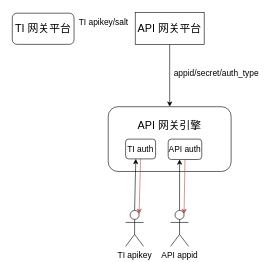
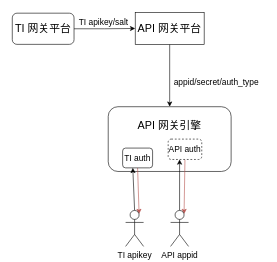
edge "TI 网关平台" -> "API 网关平台": added
node "appid/secret/auth_type": moved (216, 73) -> (216, 82)
node "TI auth": moved (141, 149) -> (138, 158)
node "API auth": style solid -> dashed
